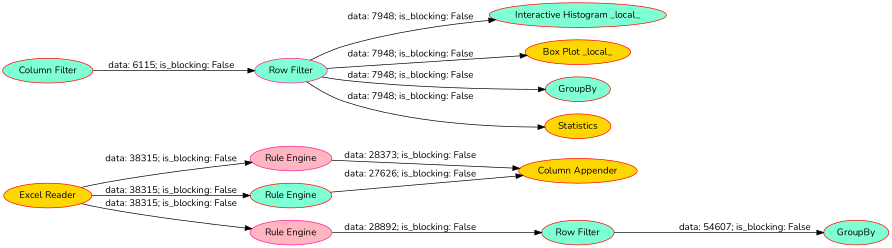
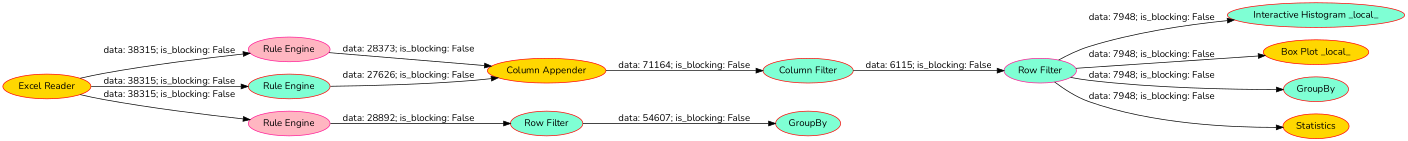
edge "Column Appender" -> "Column Filter": added, label "data: 71164; is_blocking: False"
